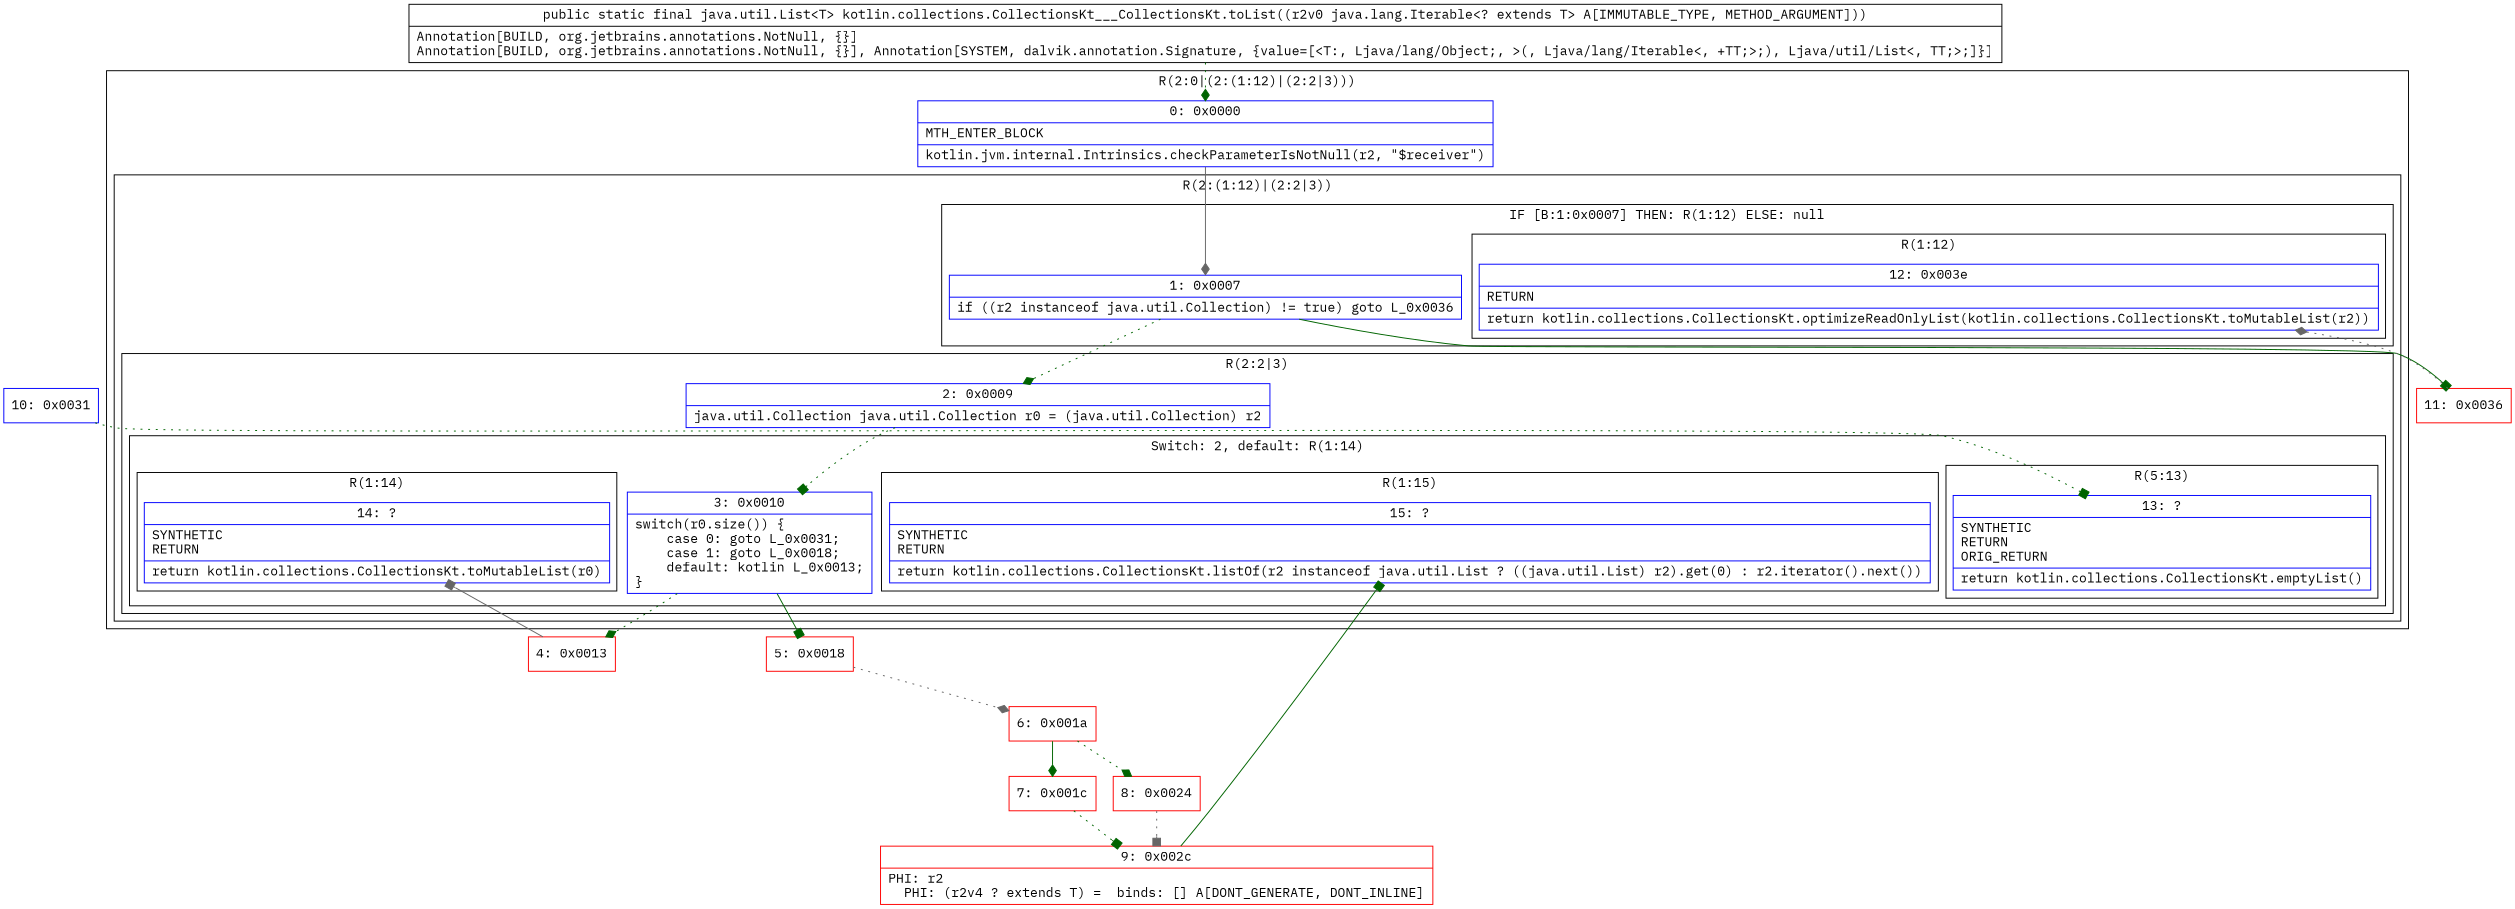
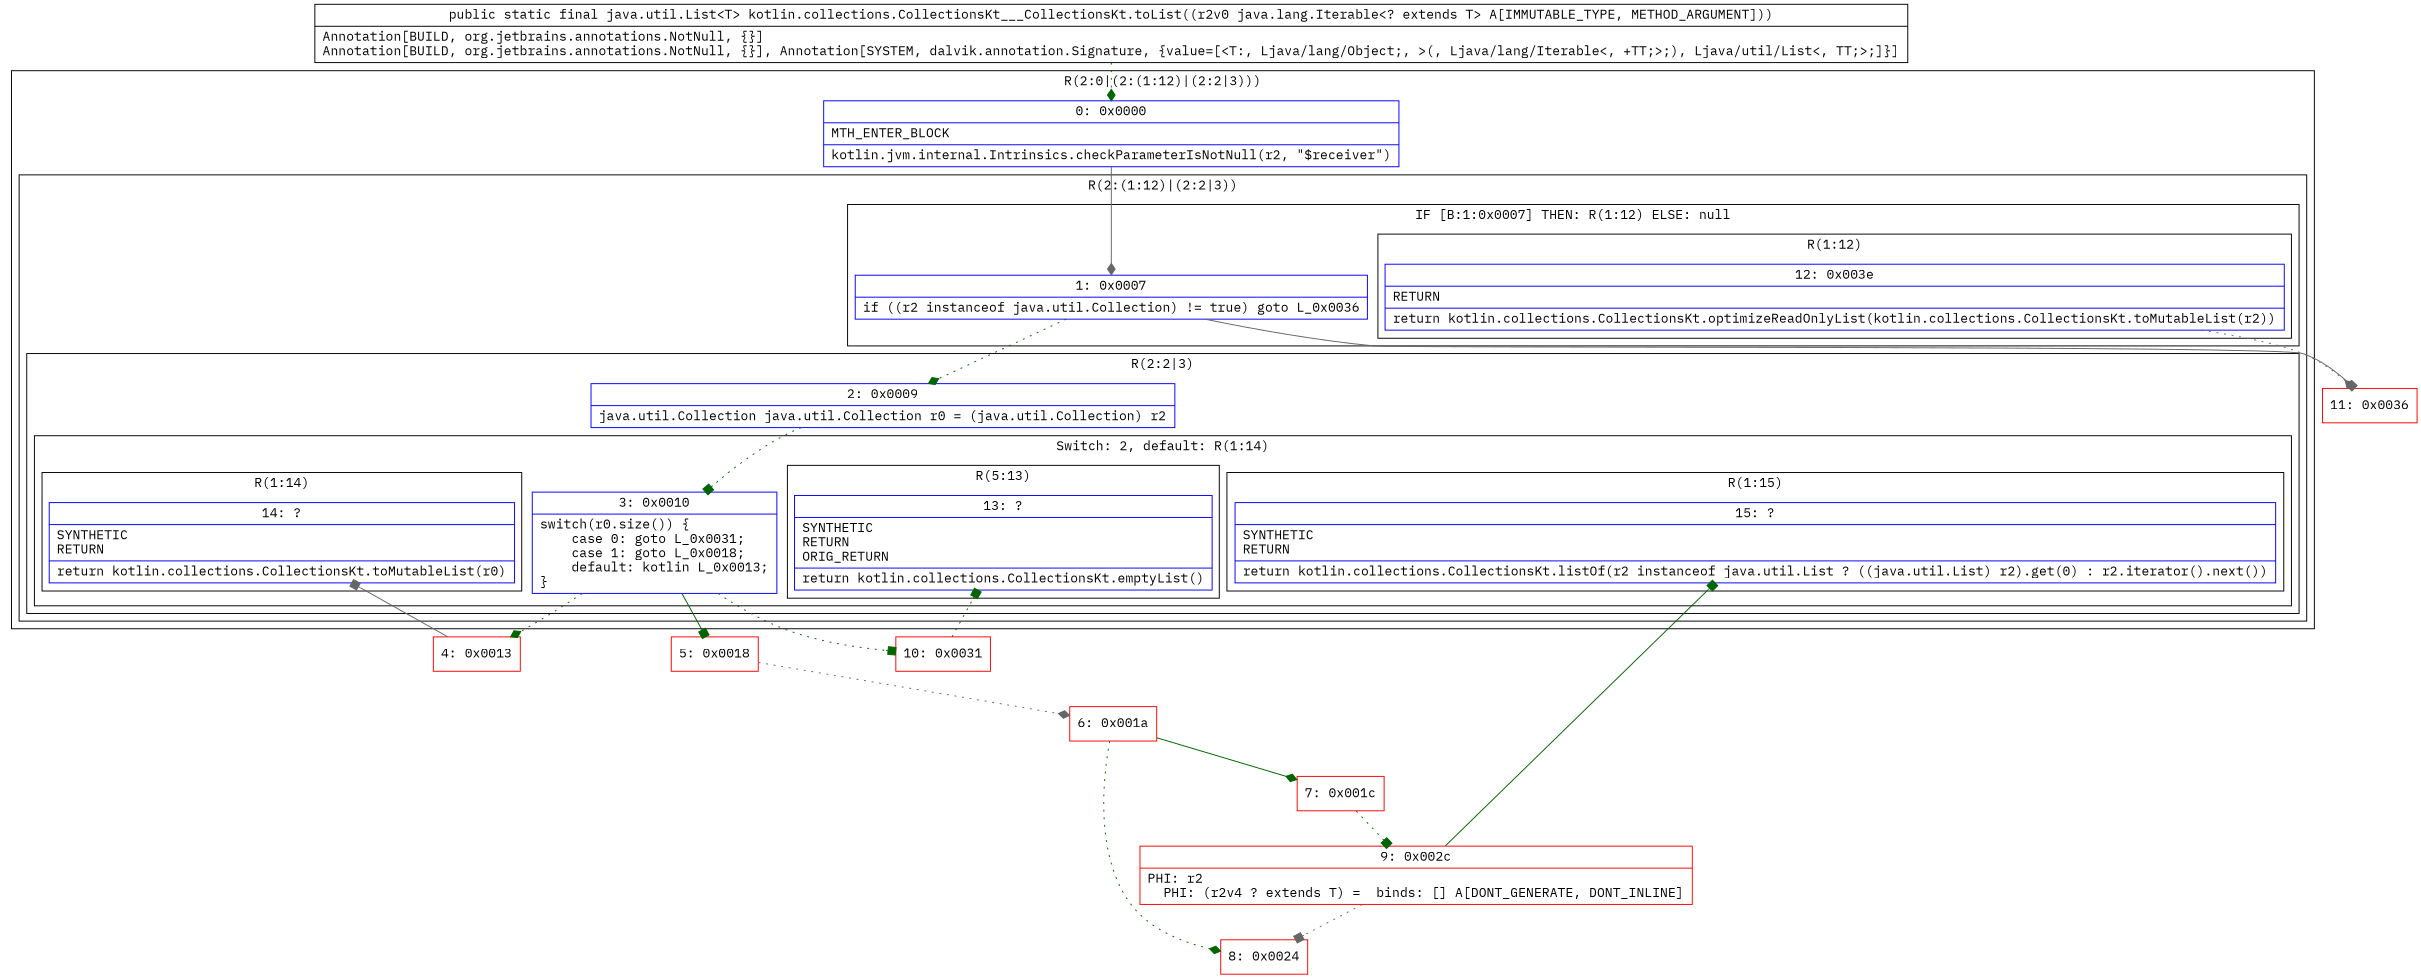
edge "1: 0x0007" -> "11: 0x0036": color darkgreen -> gray40
edge "11: 0x0036" -> "12: 0x003e": reversed
node "10: 0x0031": color blue -> red
edge "3: 0x0010" -> "10: 0x0031": added
edge "8: 0x0024" -> "9: 0x002c": reversed
